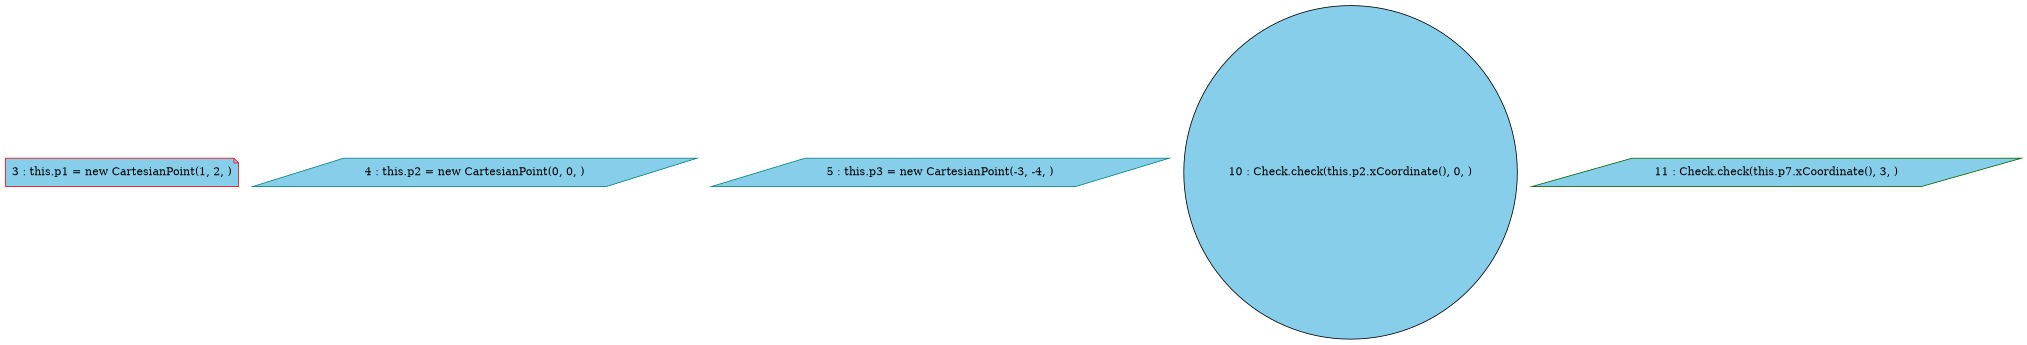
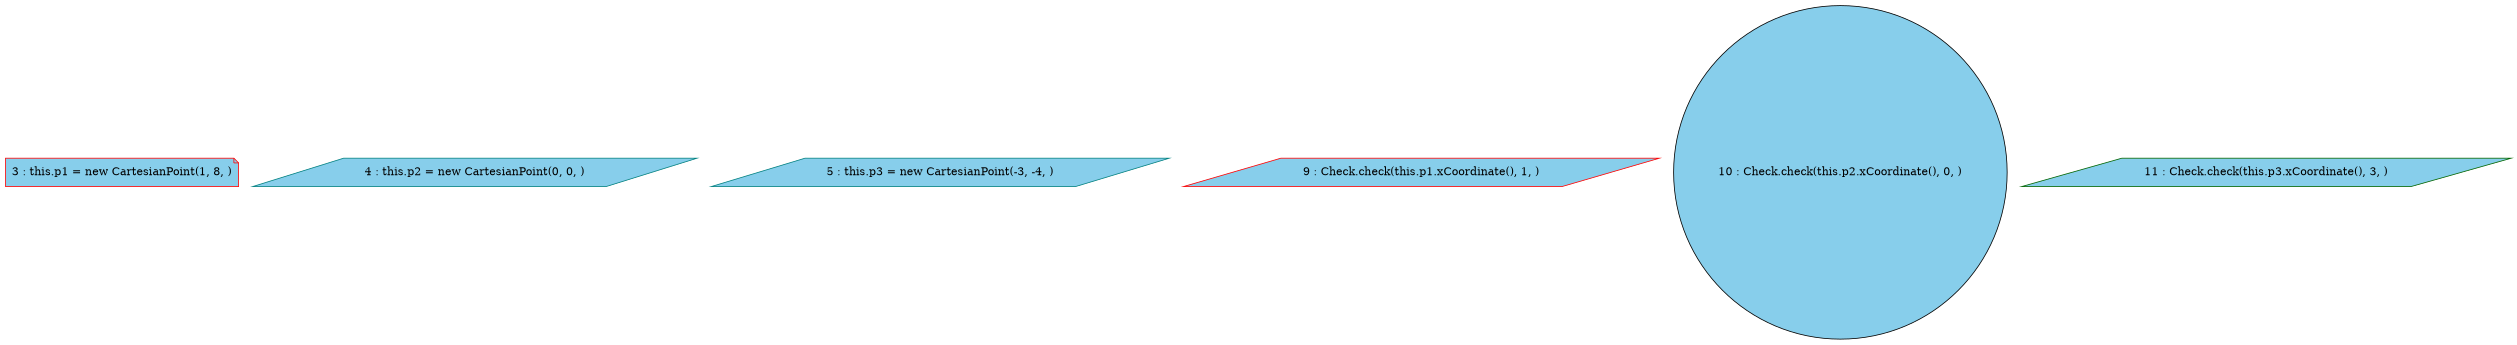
node "3 : this.p1 = new CartesianPoint(1, 2, )": label "3 : this.p1 = new CartesianPoint(1, 2, )" -> "3 : this.p1 = new CartesianPoint(1, 8, )"
node "9 : Check.check(this.p1.xCoordinate(), 1, )": added
node "11 : Check.check(this.p7.xCoordinate(), 3, )": label "11 : Check.check(this.p7.xCoordinate(), 3, )" -> "11 : Check.check(this.p3.xCoordinate(), 3, )"
